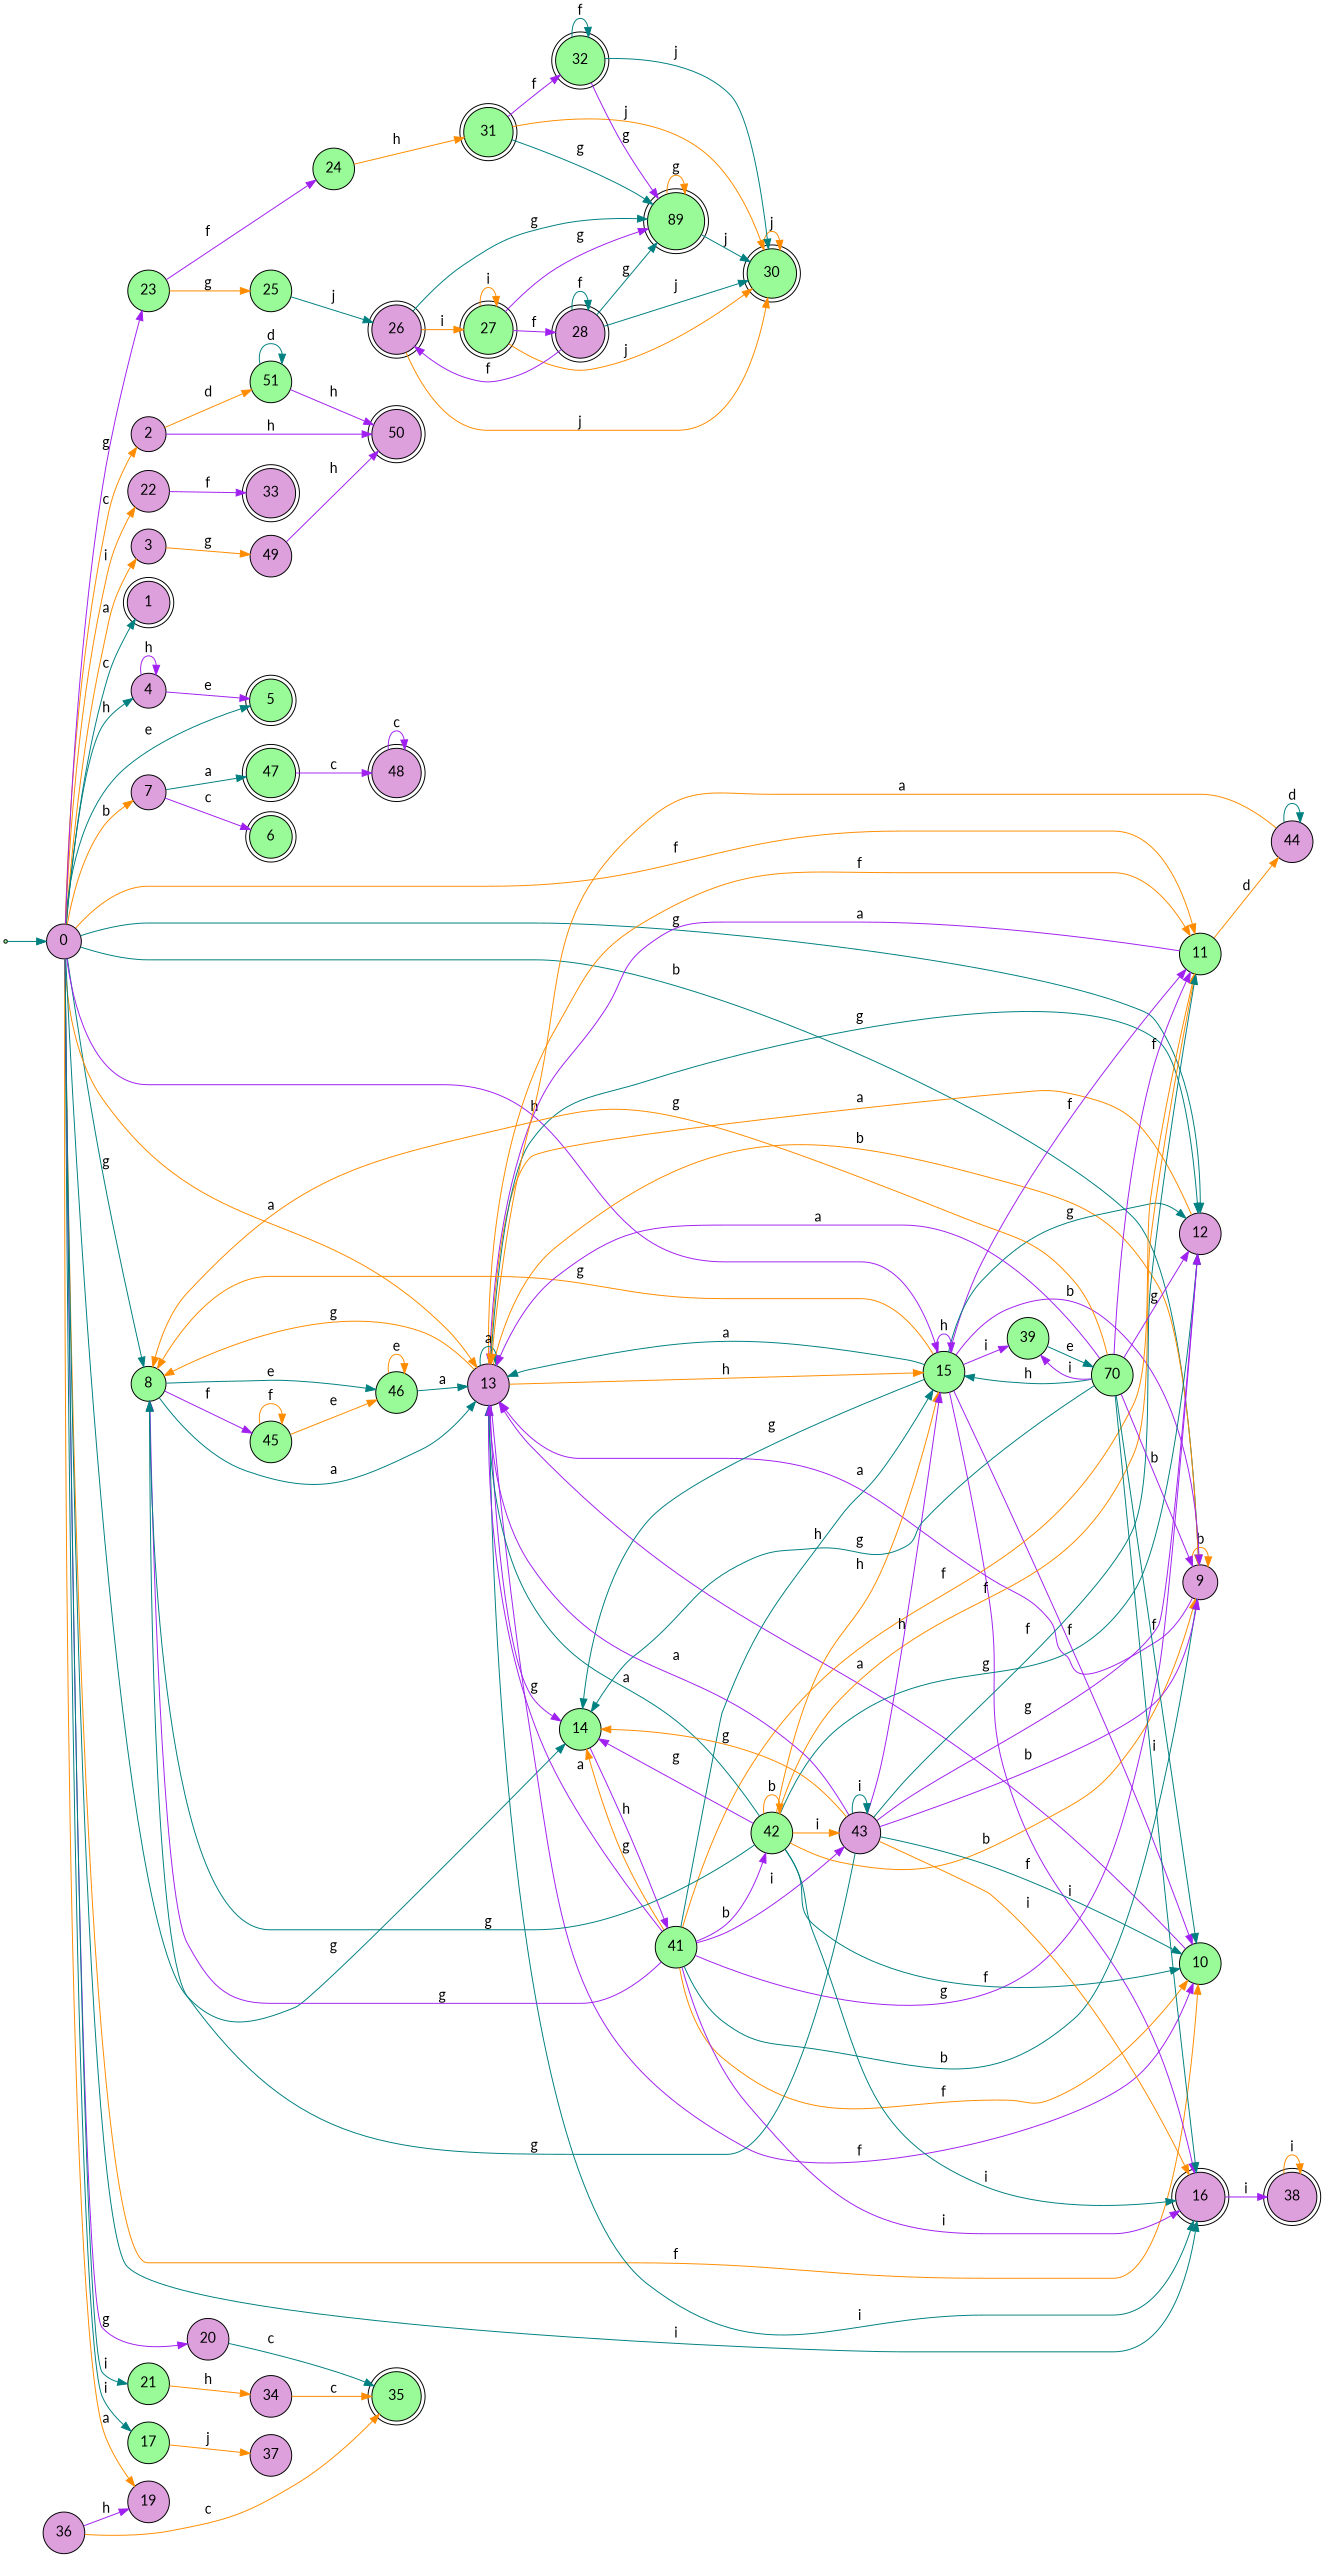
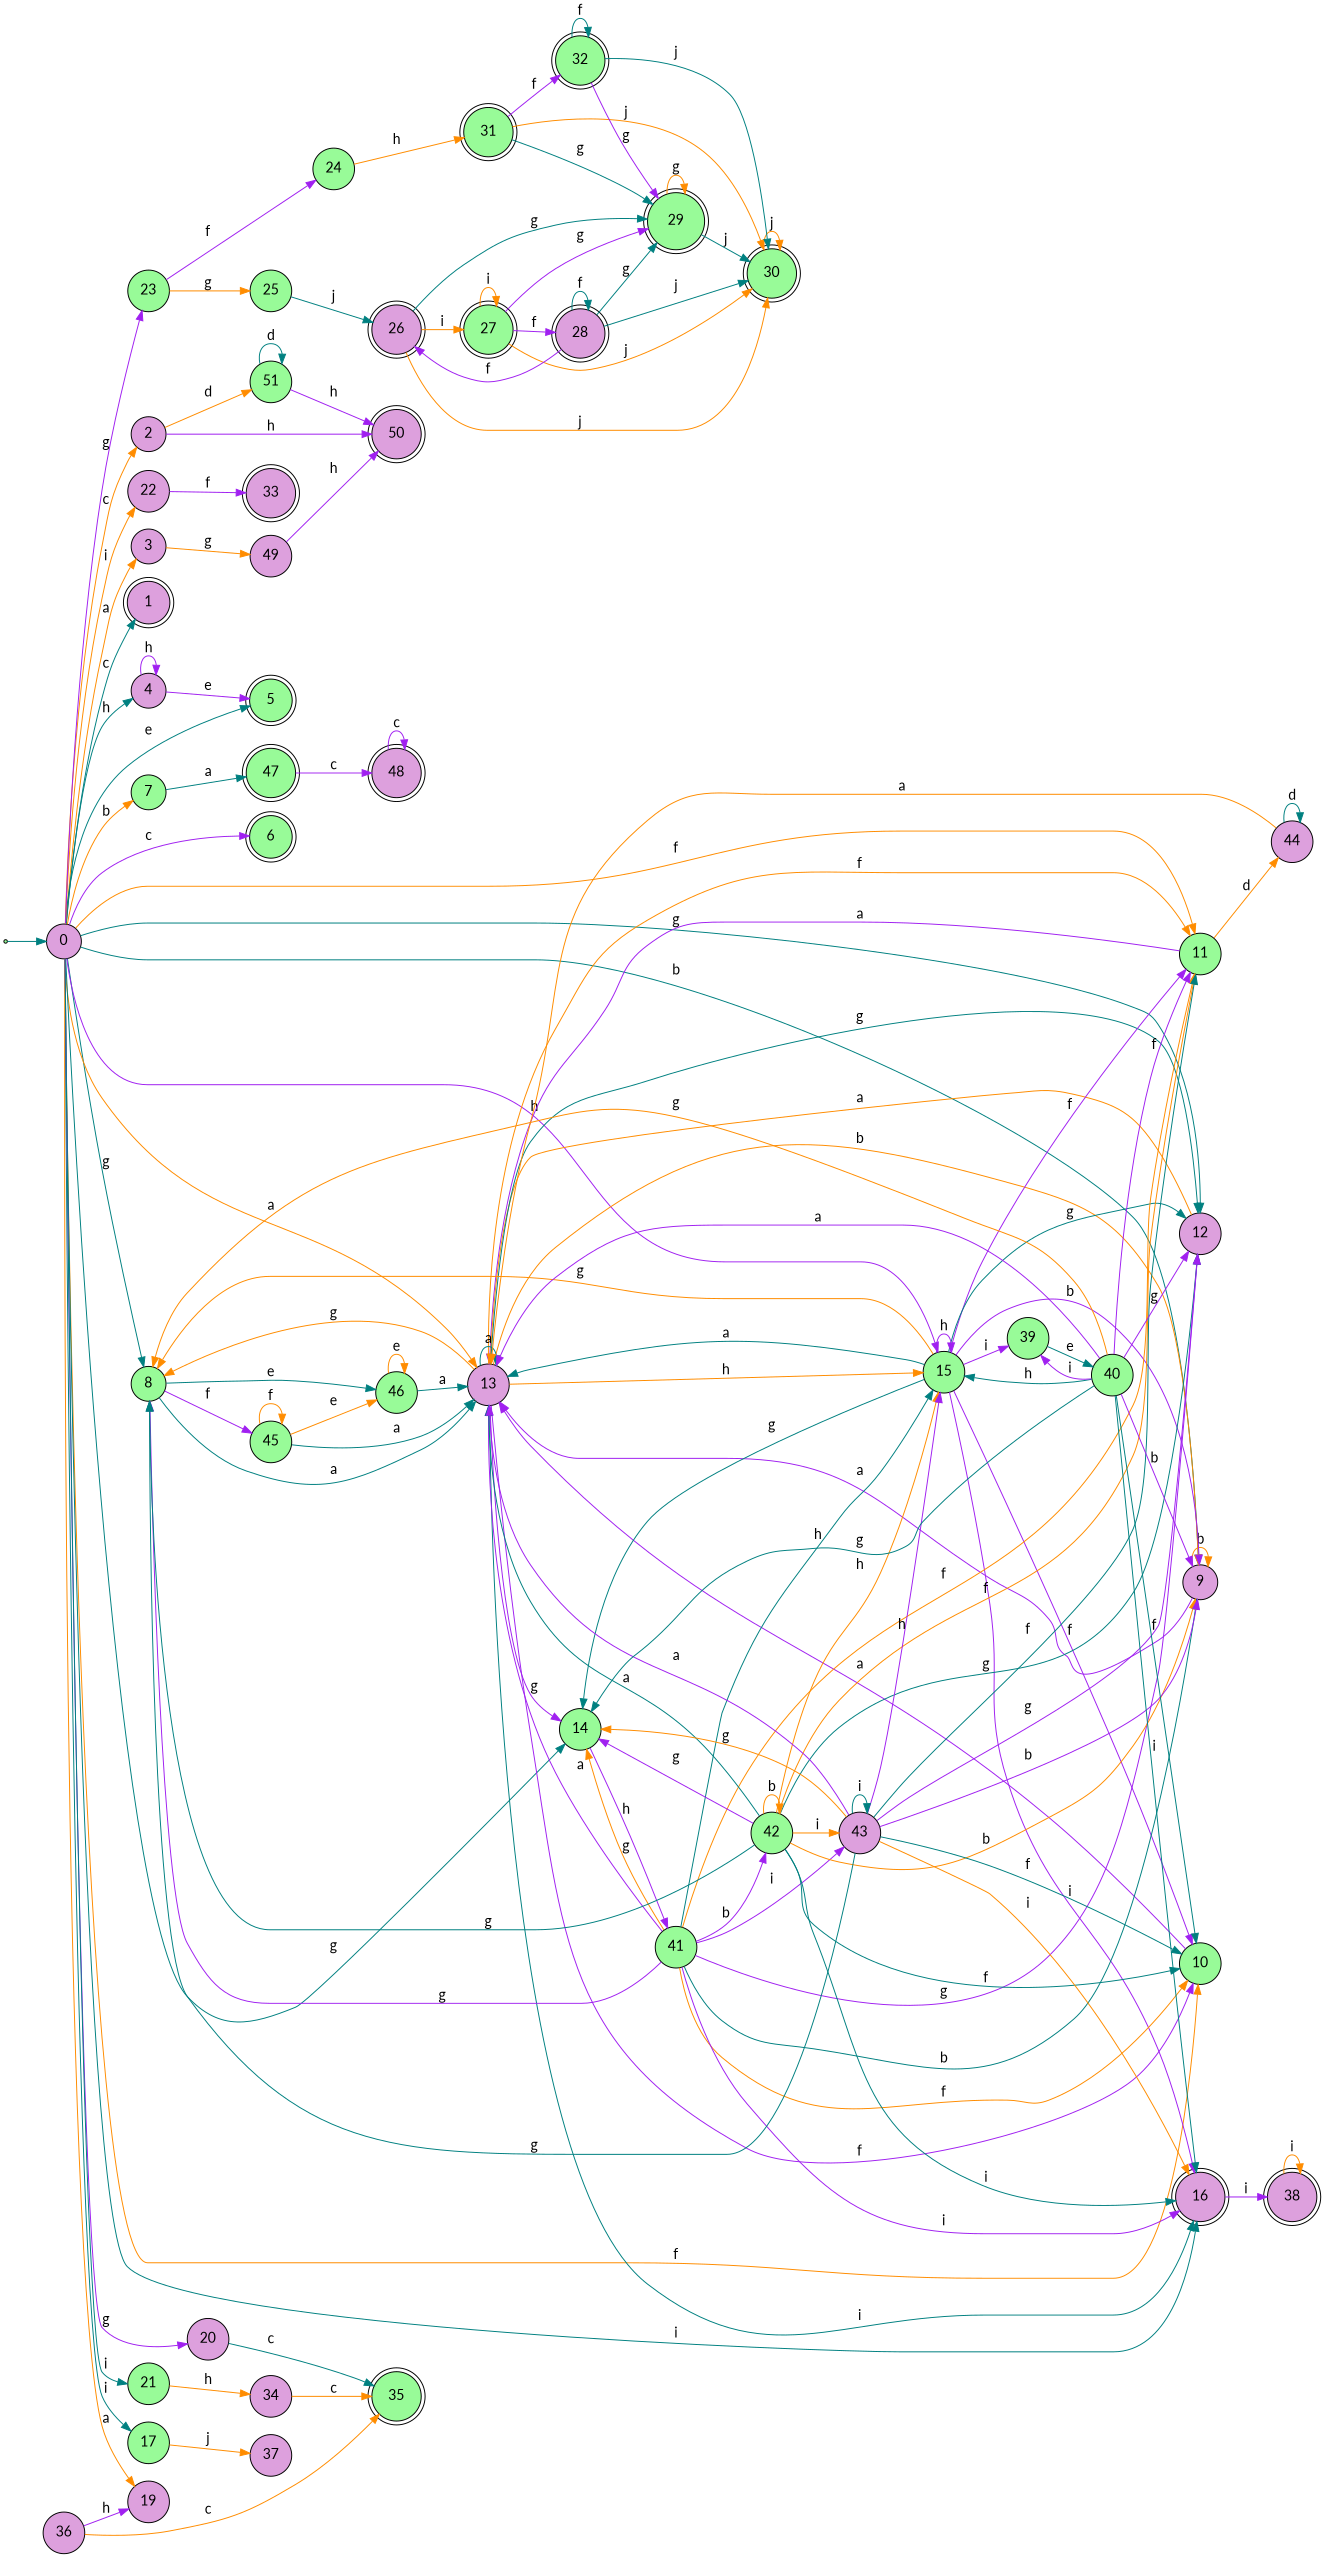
node "89": label "89" -> "29"
node "7": fillcolor plum -> palegreen
edge "7" -> "6": now "0" -> "6"
node "70": label "70" -> "40"
edge "45" -> "13": added, label "a"
